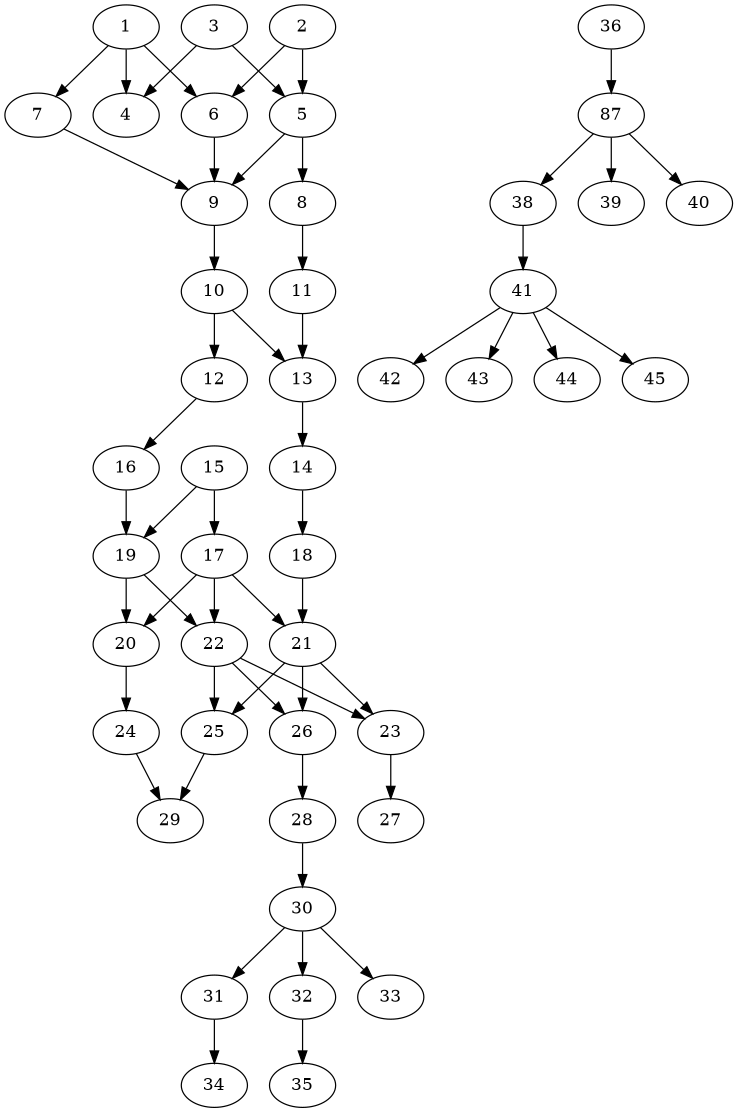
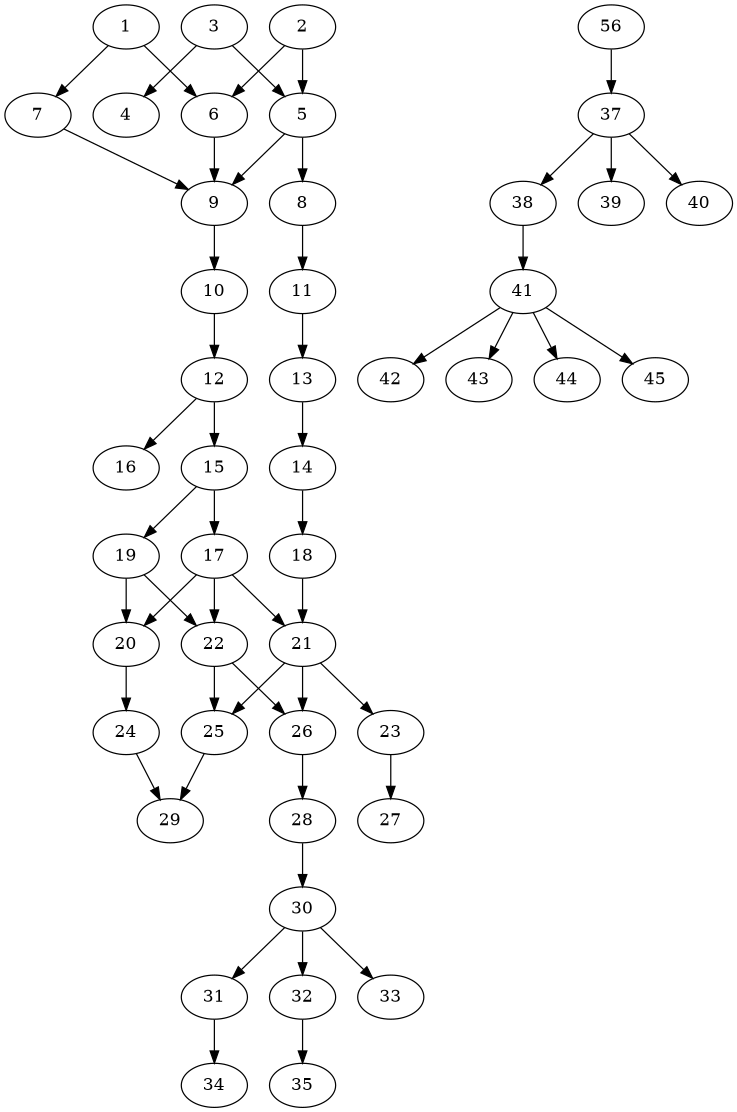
node "36": label "36" -> "56"
edge "1" -> "4": removed
node "87": label "87" -> "37"
edge "10" -> "13": removed
edge "12" -> "15": added
edge "16" -> "19": removed
edge "22" -> "23": removed
